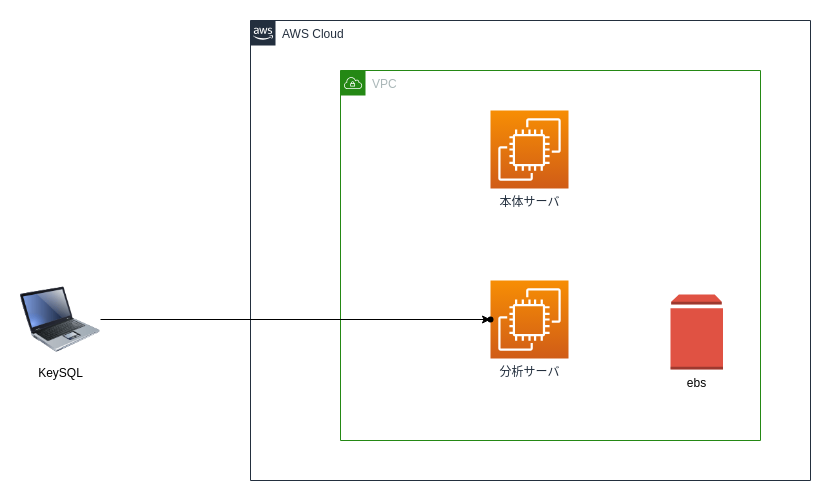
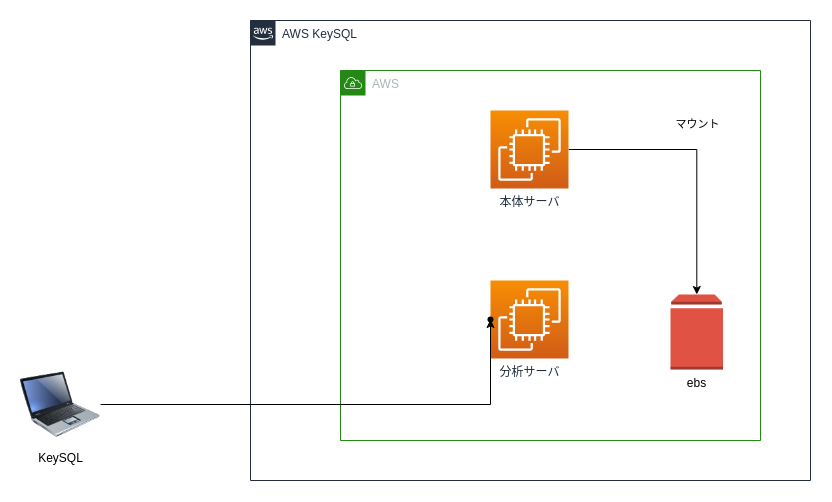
node "AWS Cloud": label "AWS Cloud" -> "AWS KeySQL"
node "VPC": label "VPC" -> "AWS"
edge "本体サーバ" -> "ebs": added, label "マウント"
node "KeySQL": moved (61, 320) -> (61, 405)
